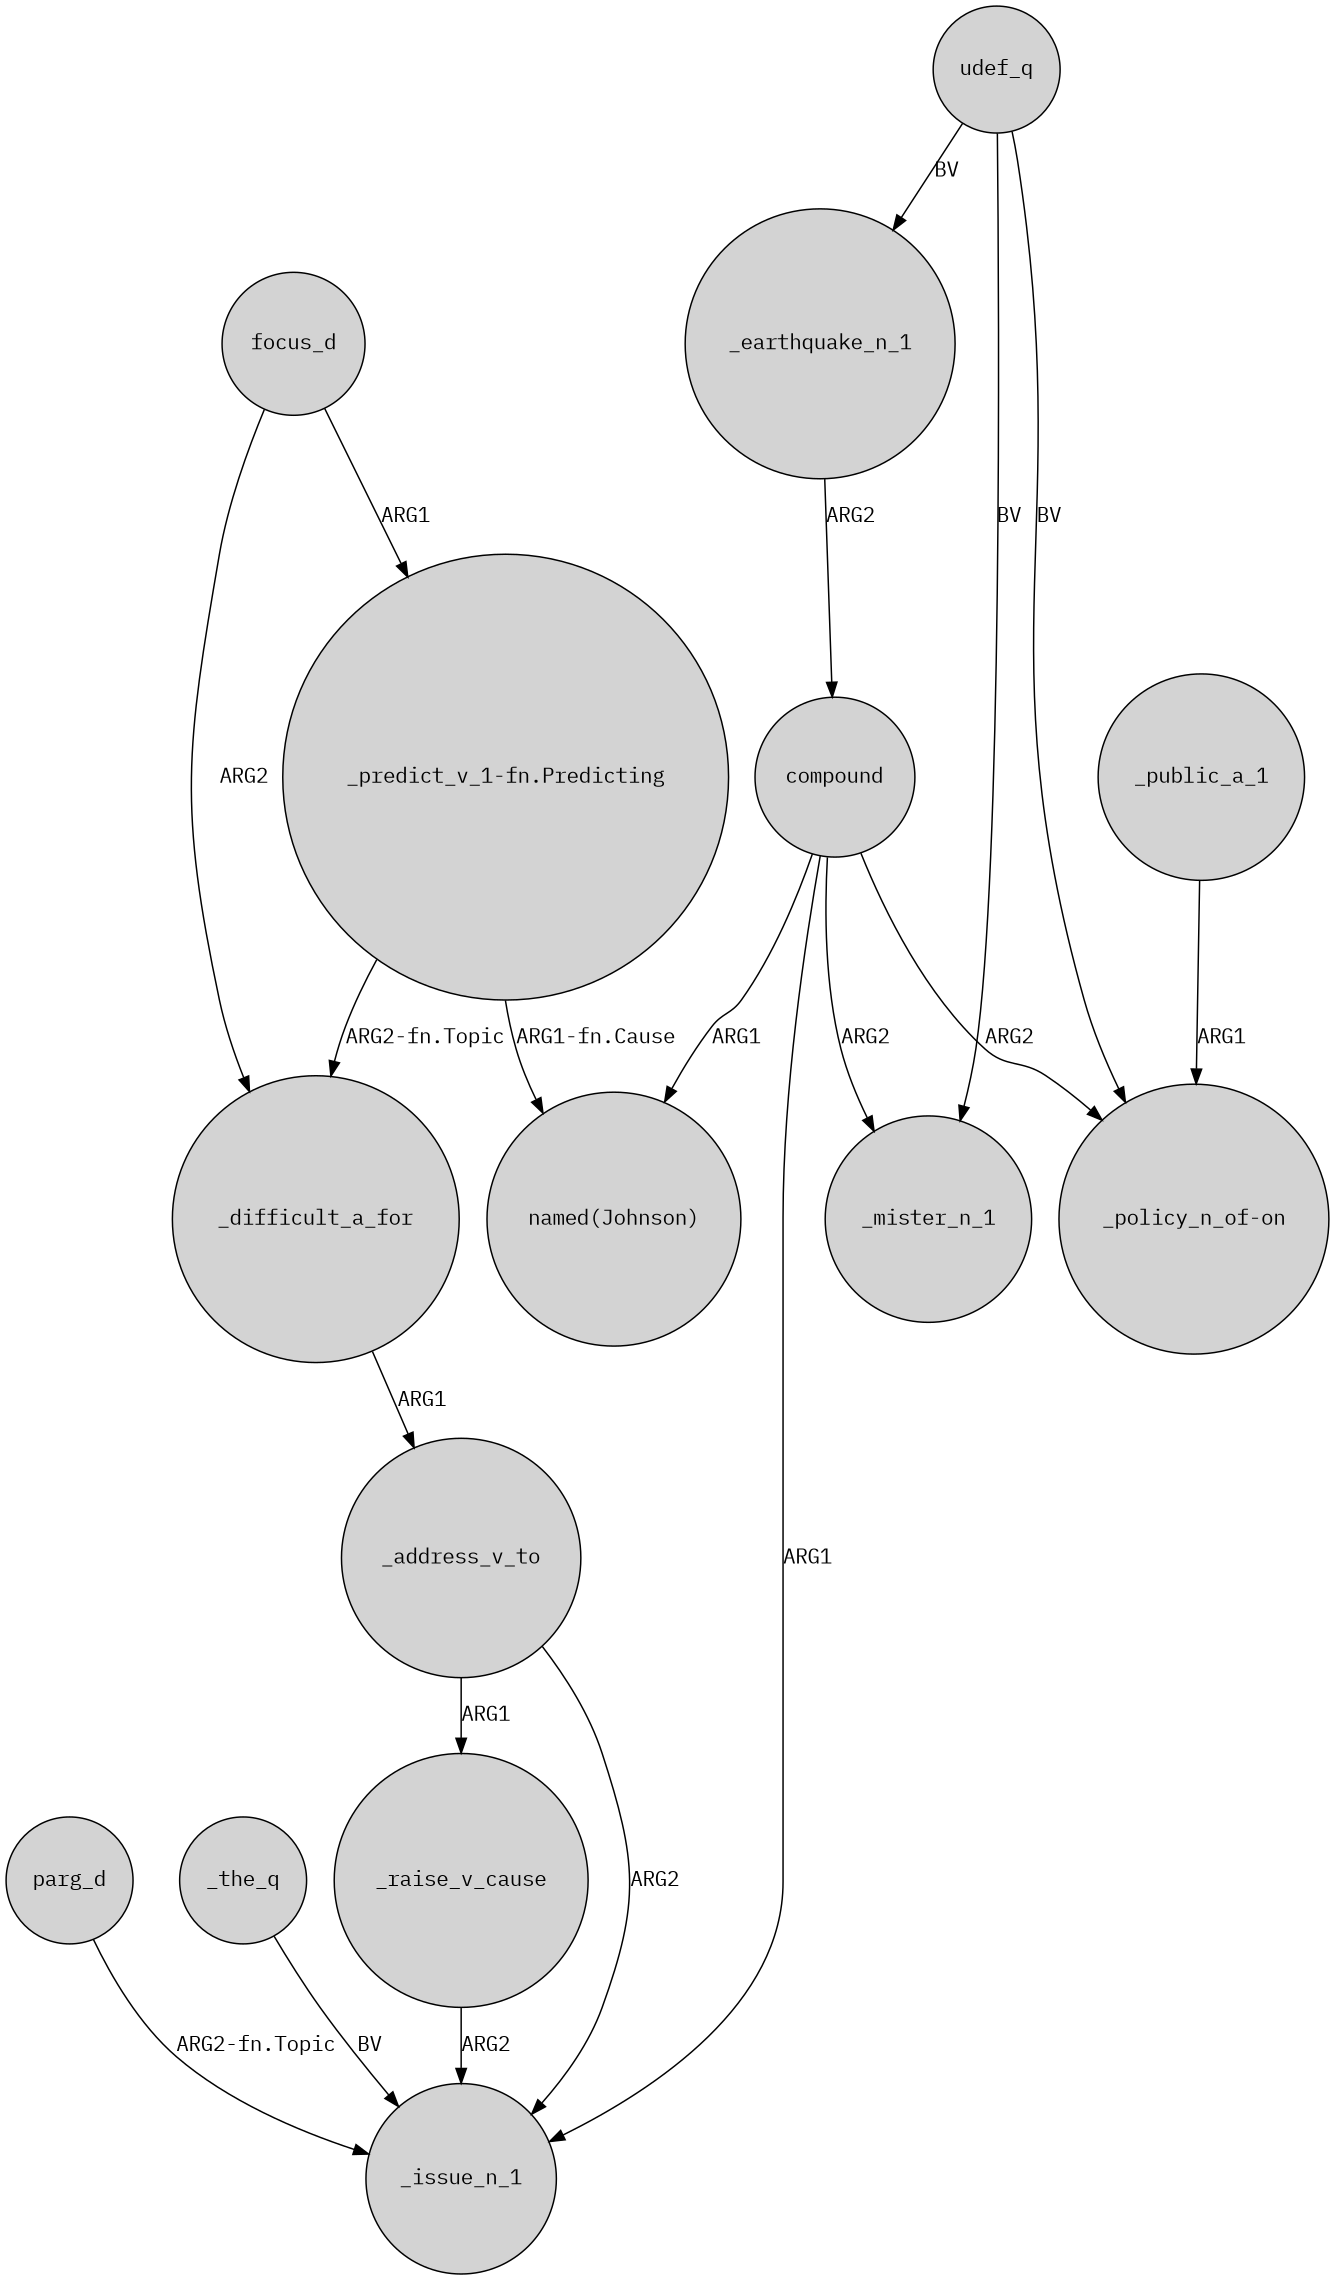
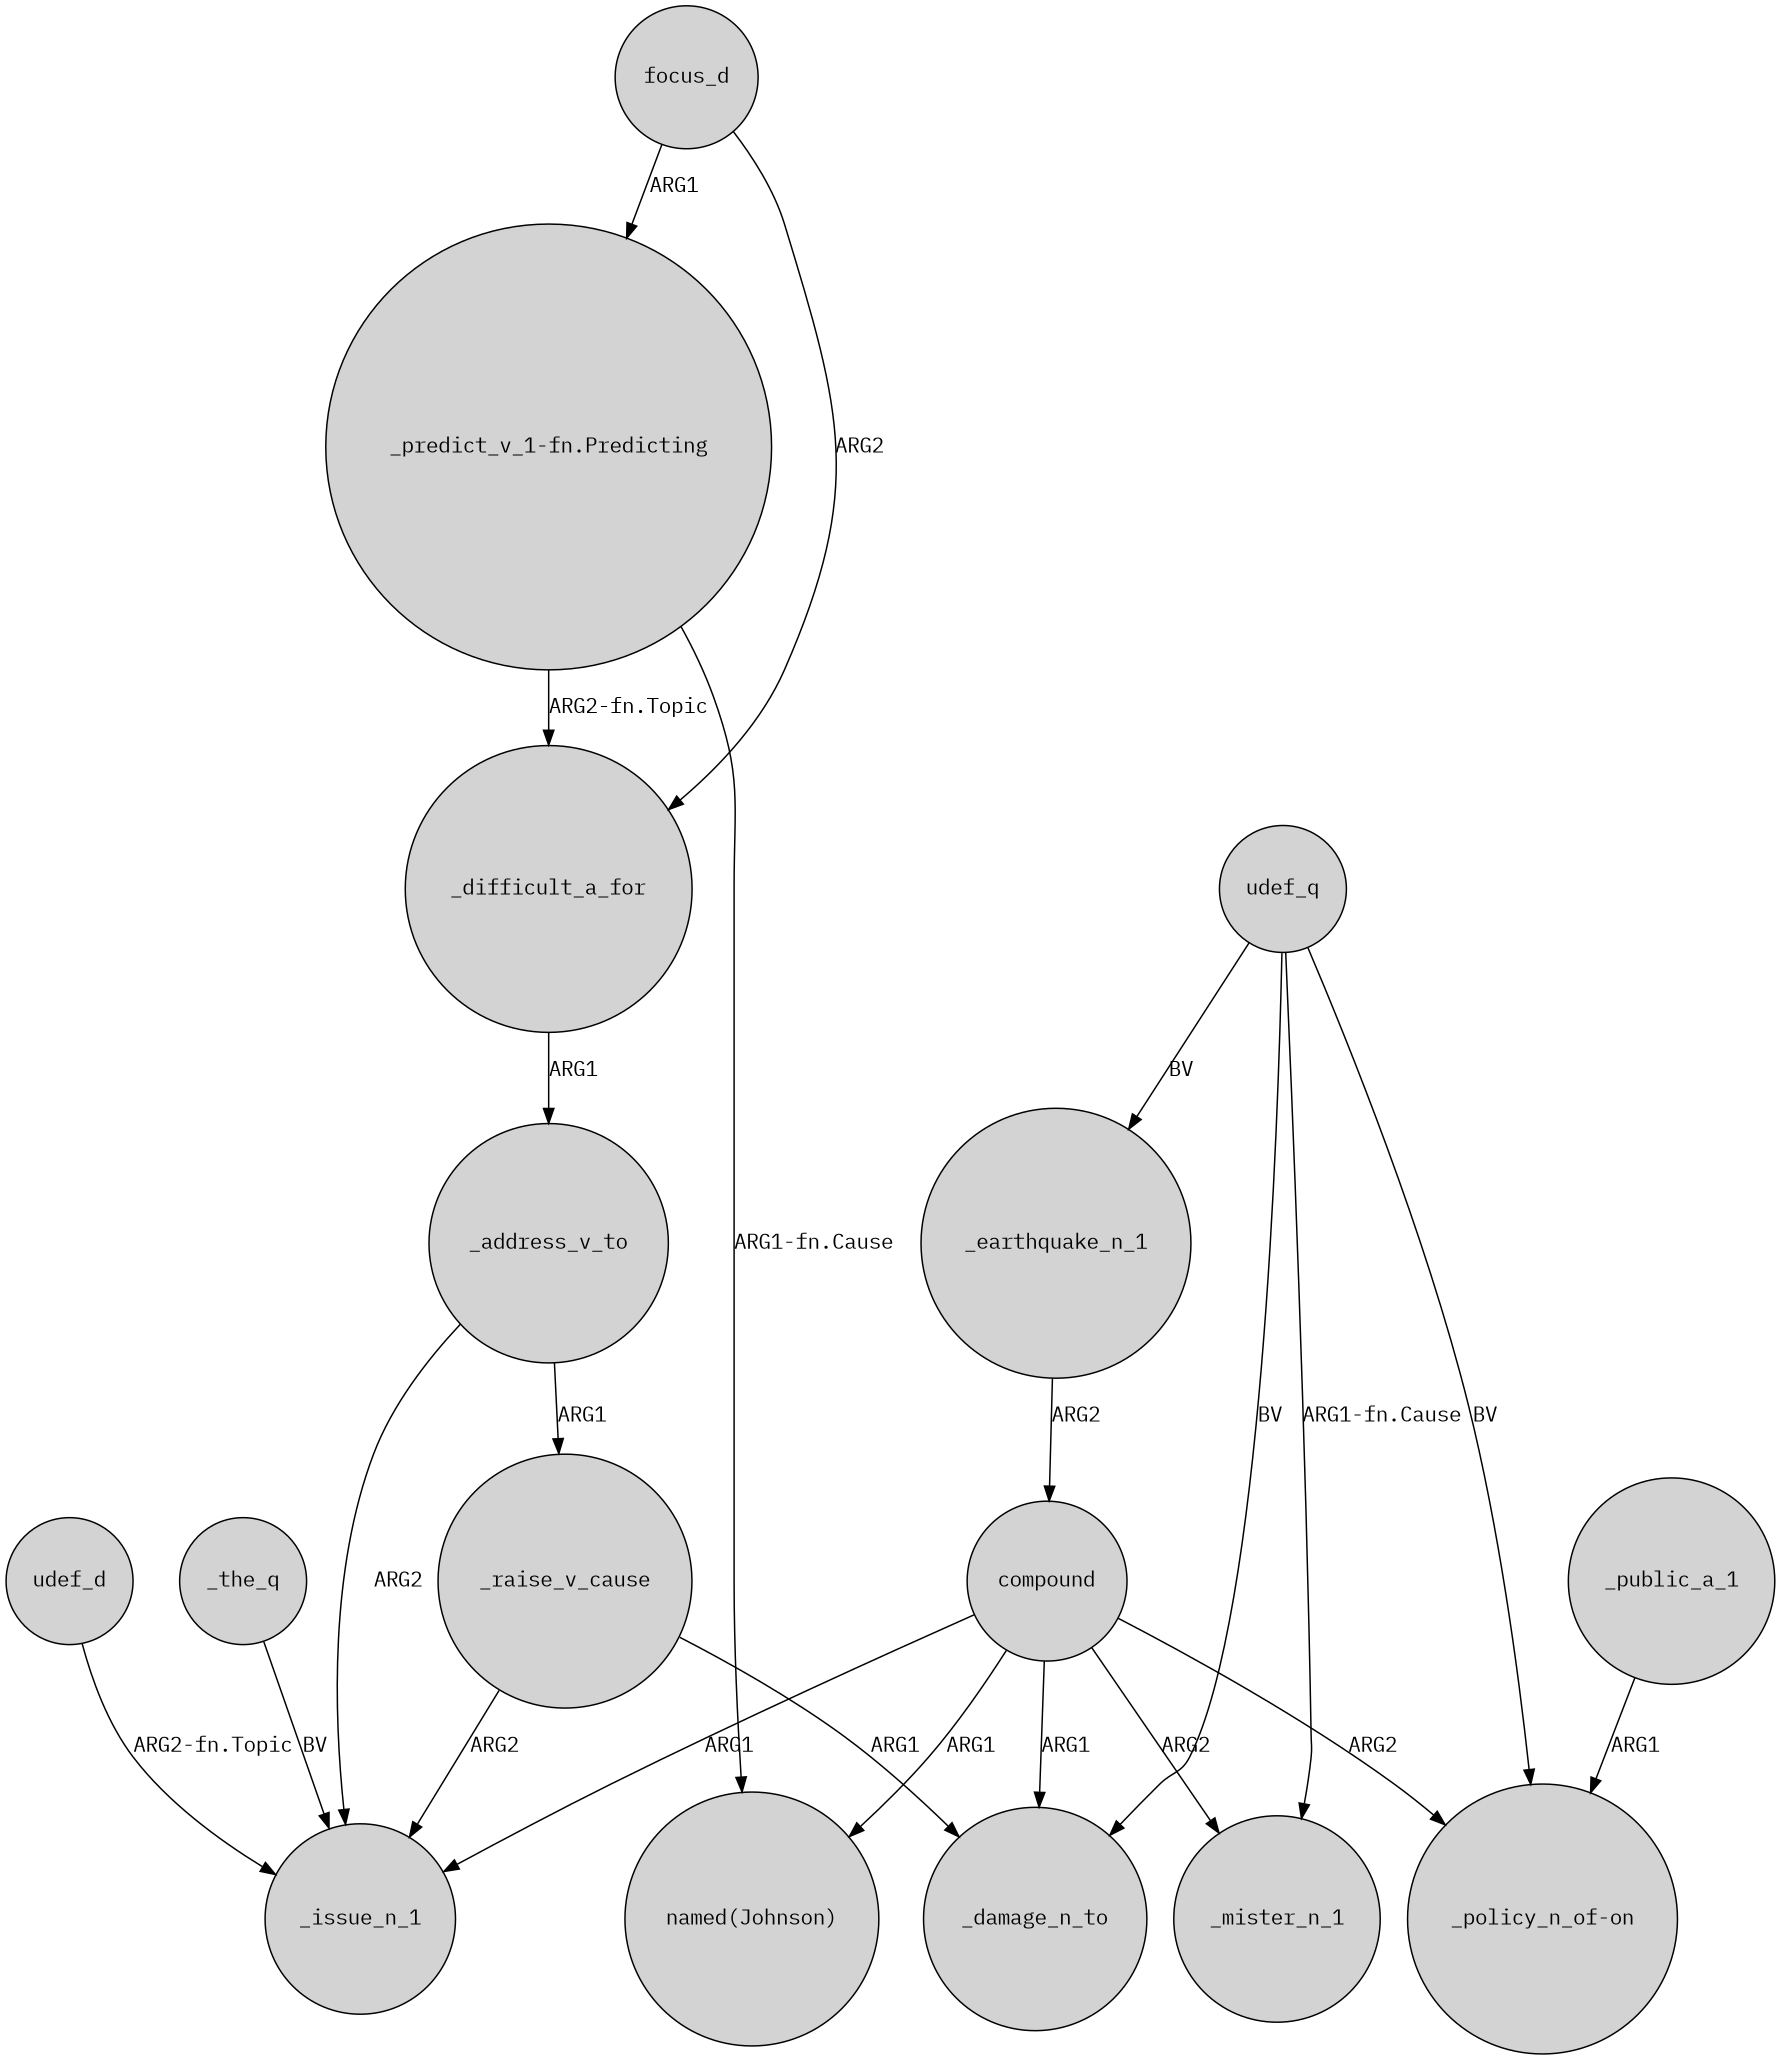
edge "udef_q" -> "_mister_n_1": label "BV" -> "ARG1-fn.Cause"
node "parg_d": label "parg_d" -> "udef_d"
node "_damage_n_to": added
